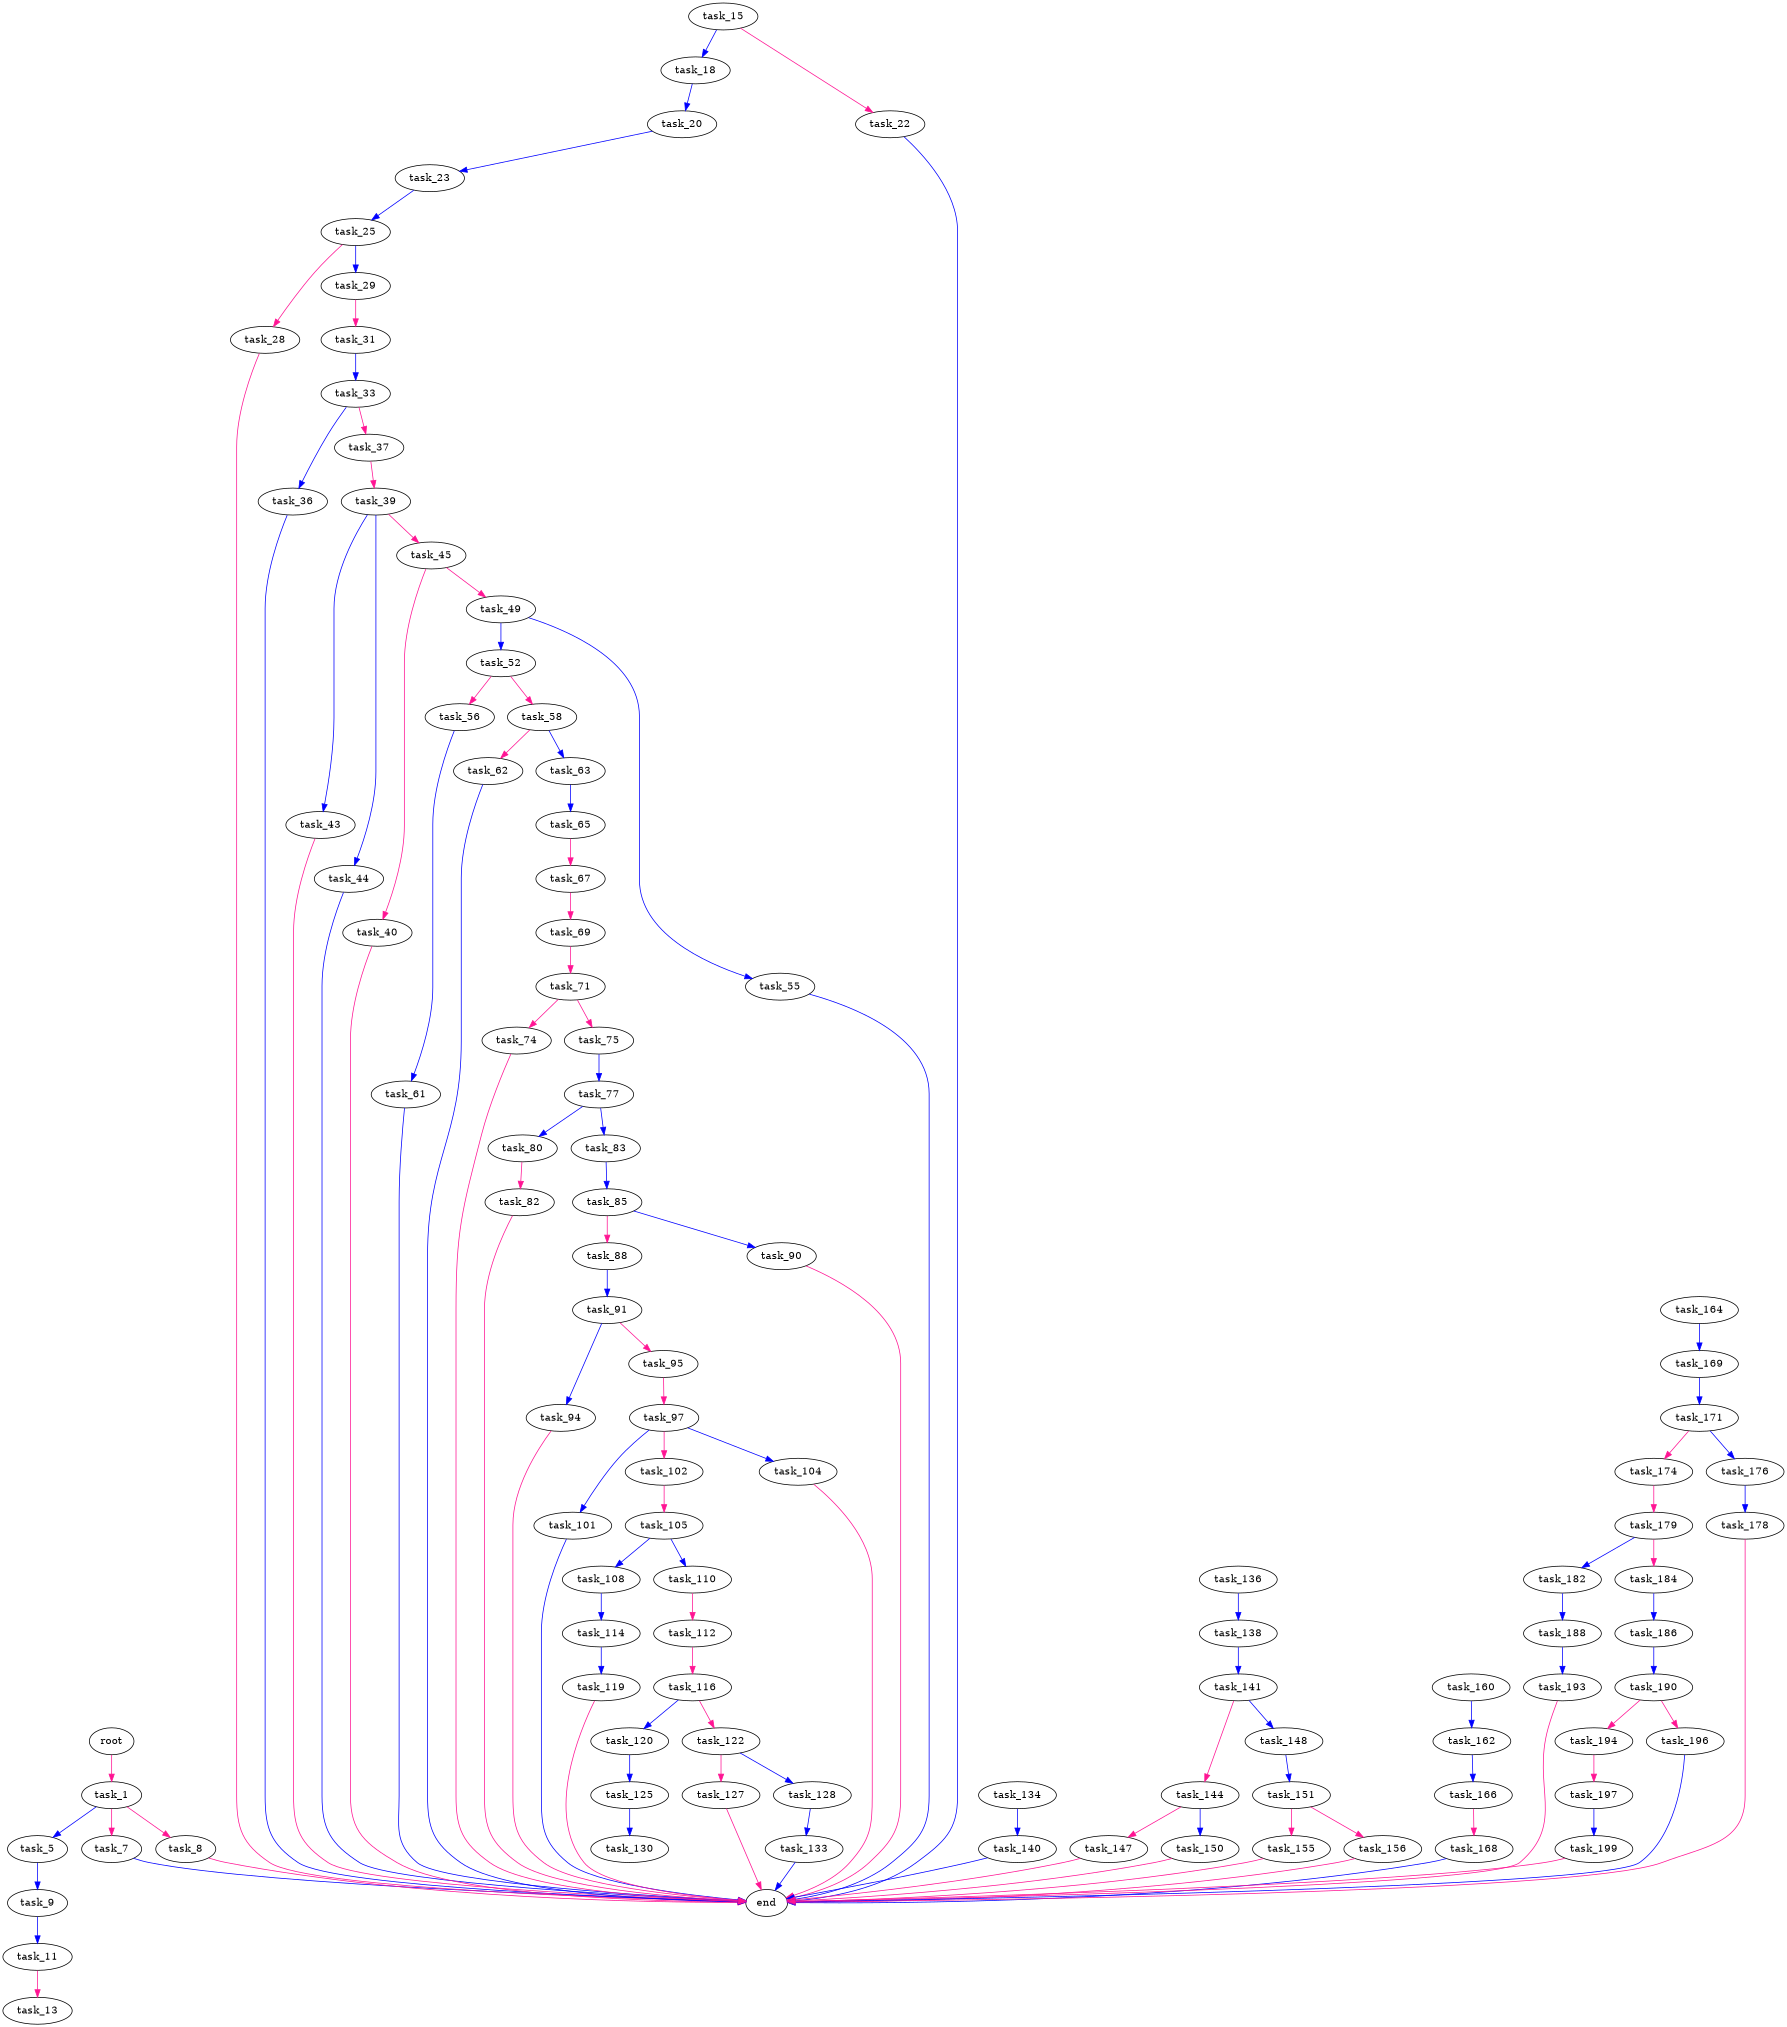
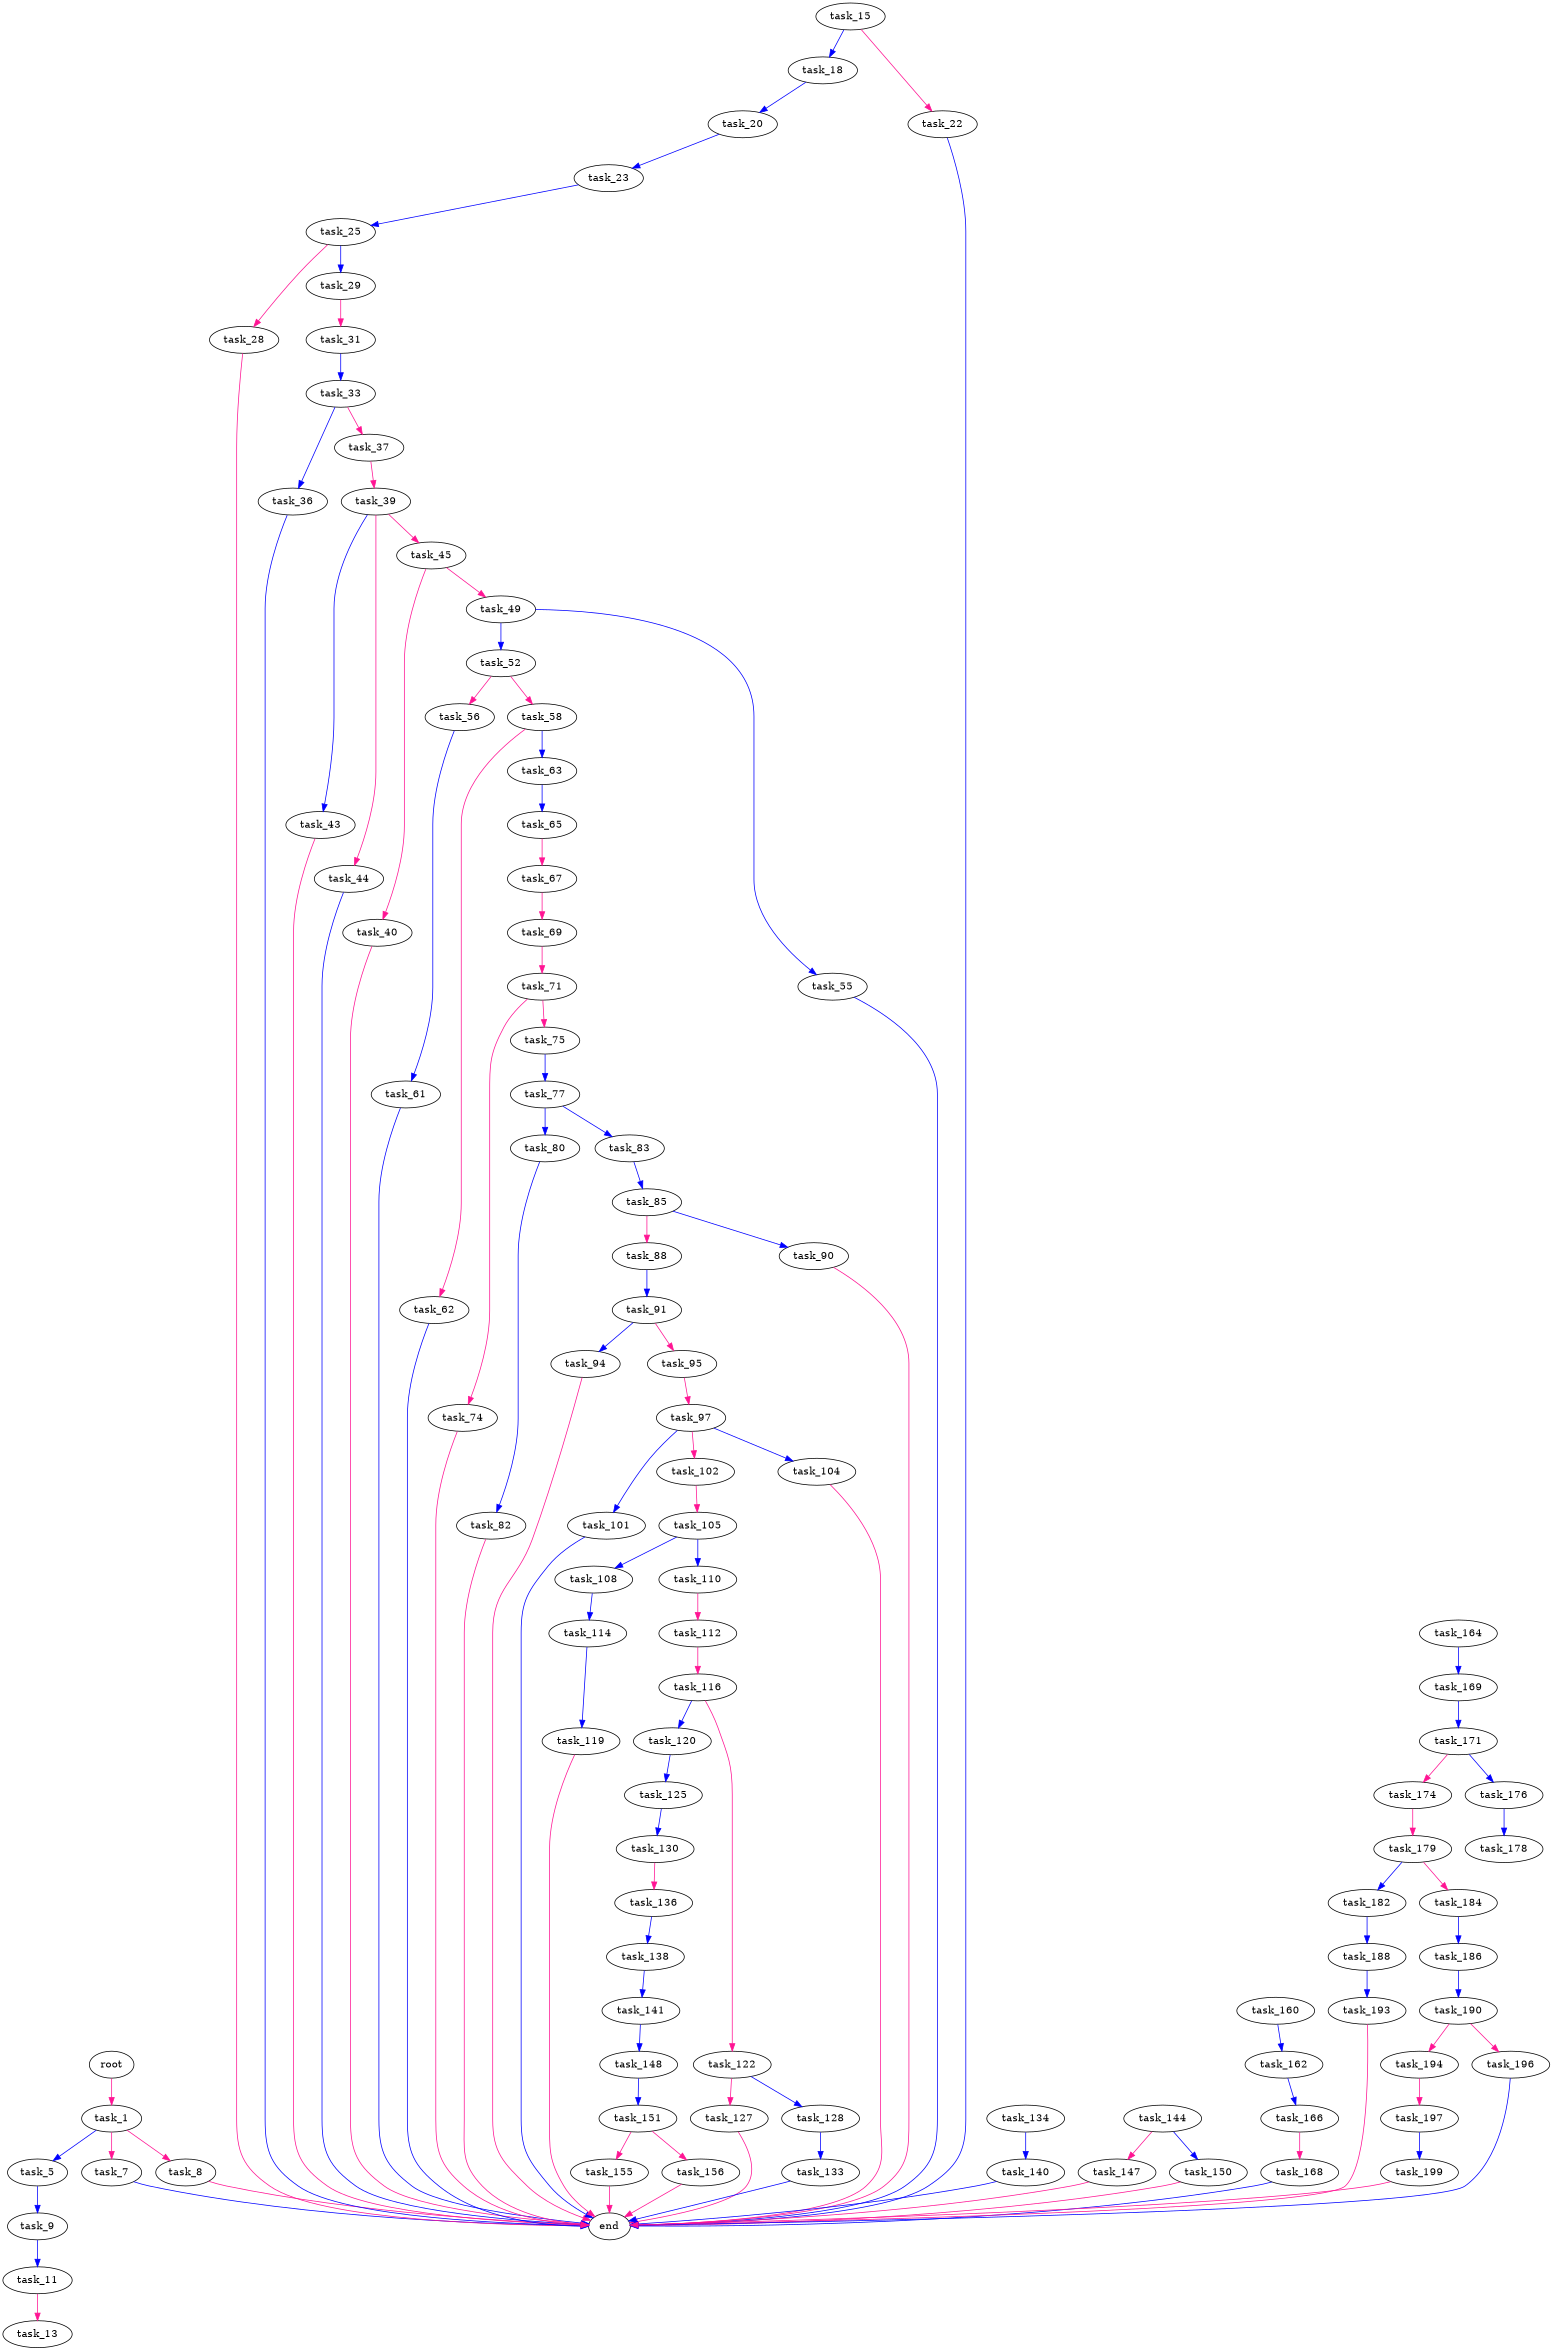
edge "task_39" -> "task_44": color blue -> deeppink
edge "task_80" -> "task_82": color deeppink -> blue
edge "task_141" -> "task_144": removed
edge "task_178" -> "end": removed
edge "task_130" -> "task_136": added
